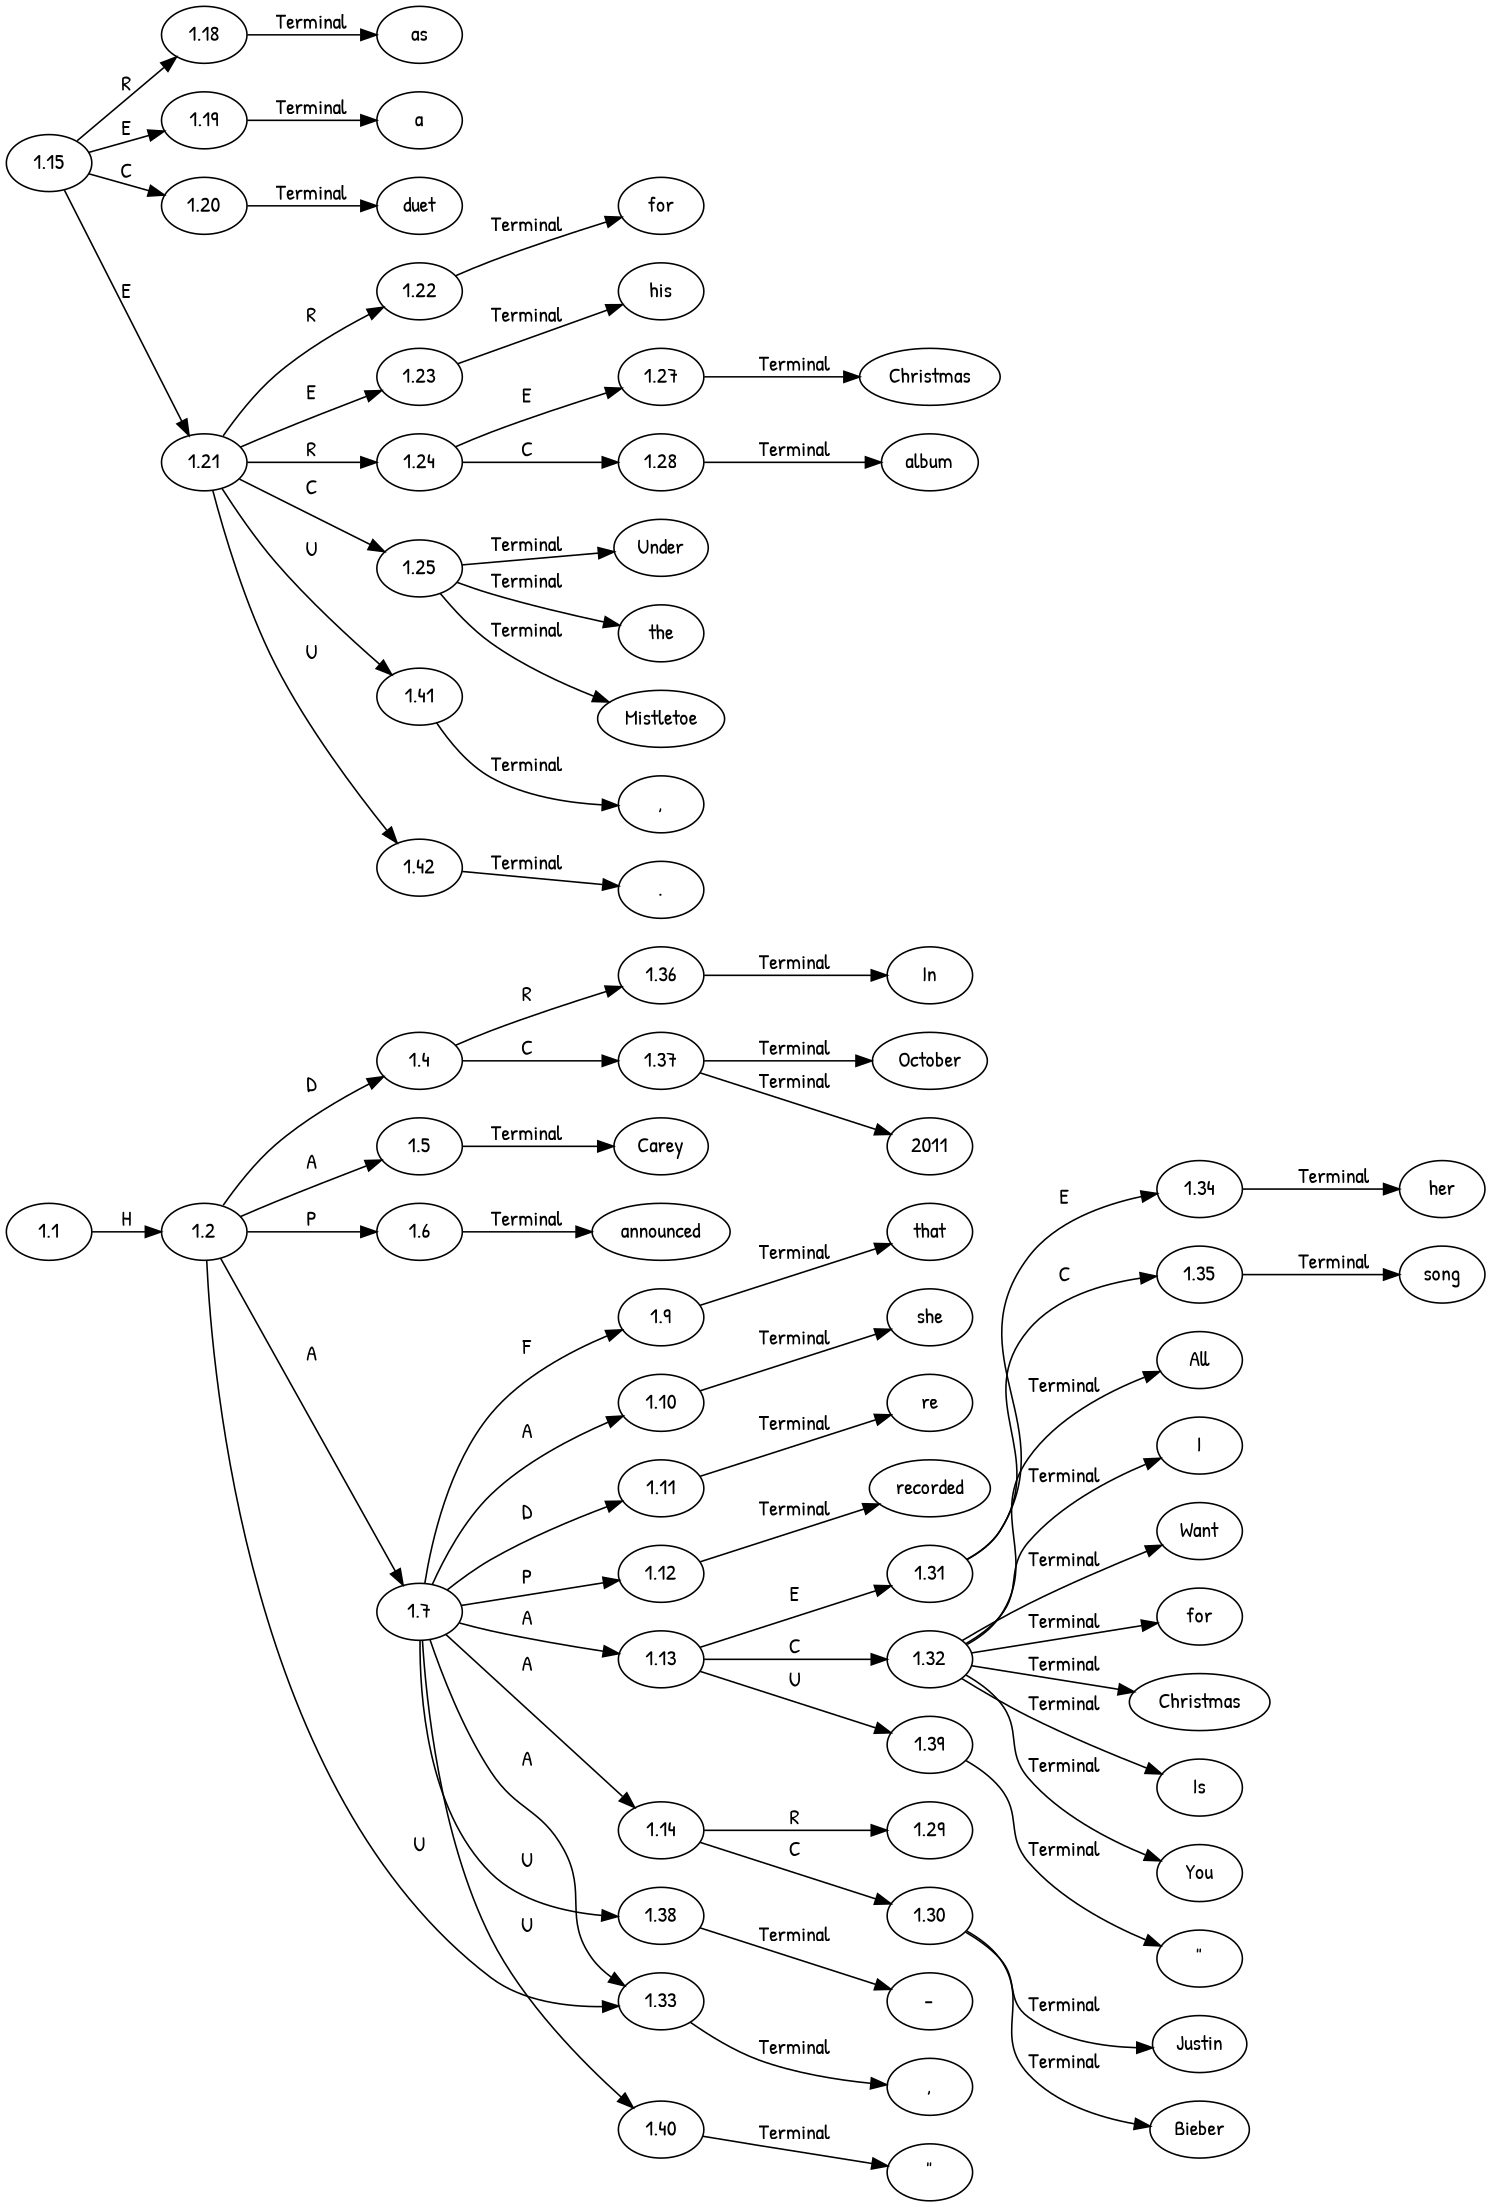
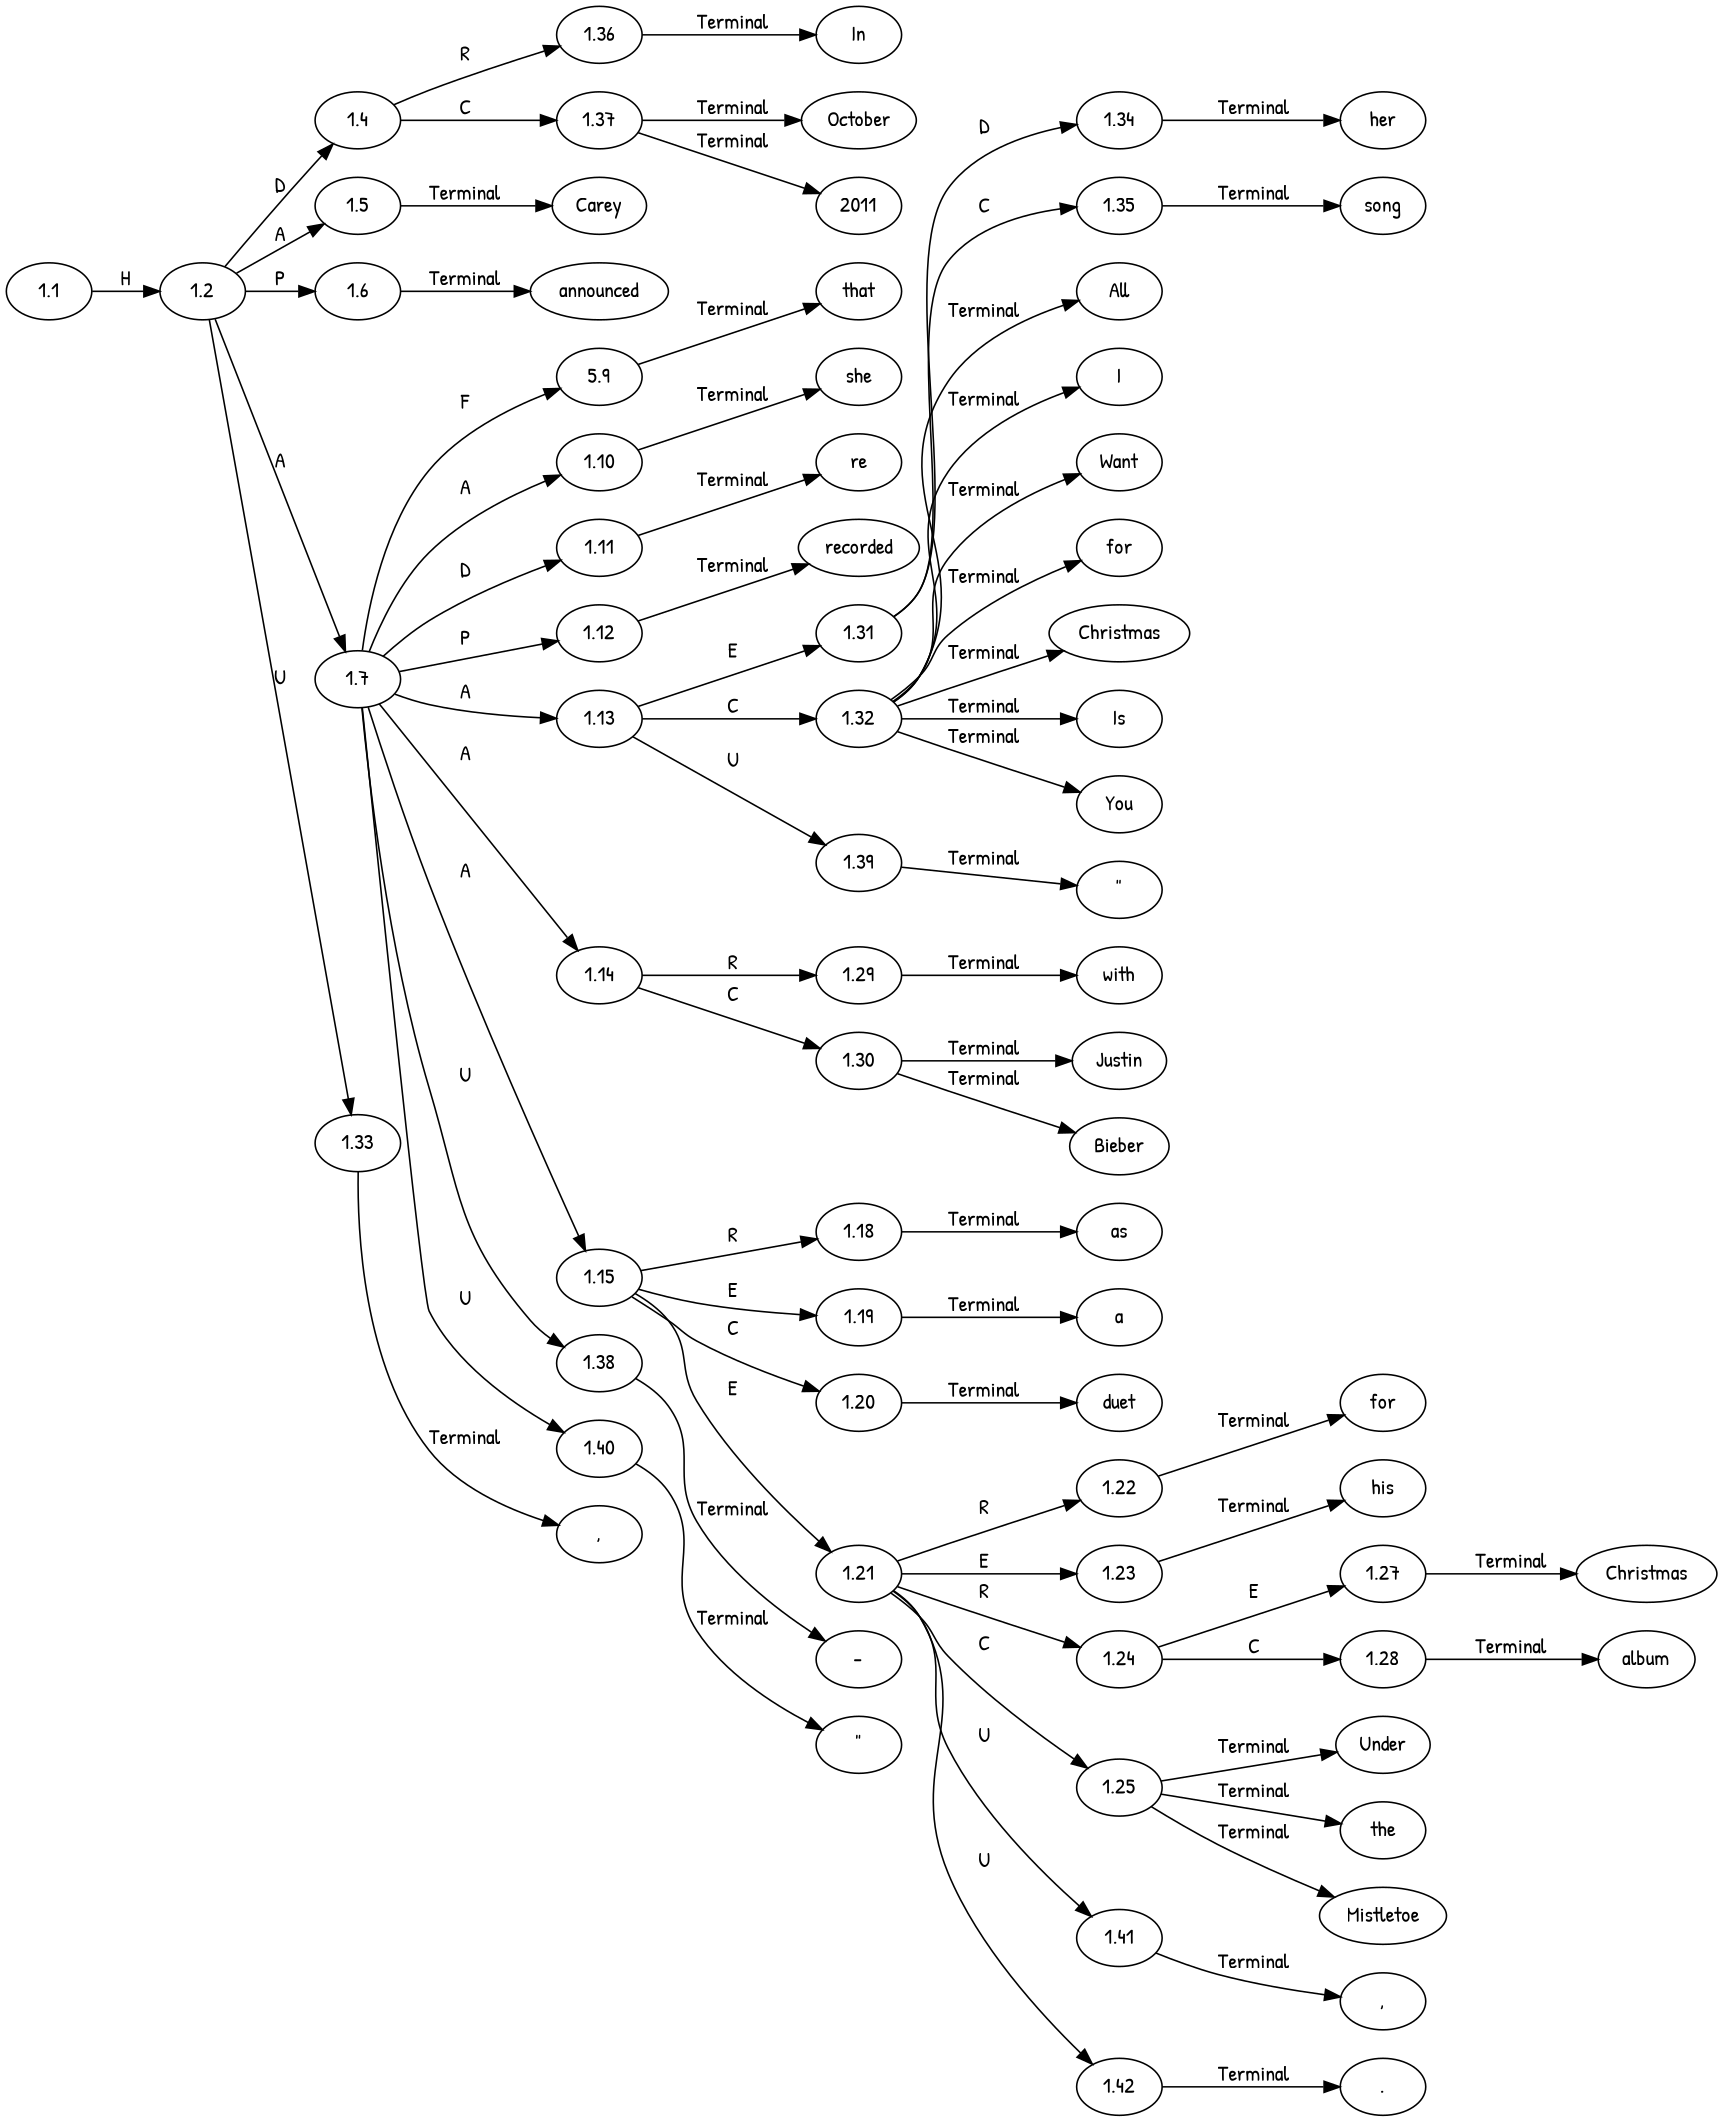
node "with": added
edge "1.31" -> "1.34": label "E" -> "D"
node "1.9": label "1.9" -> "5.9"
edge "1.7" -> "1.33": now "1.7" -> "1.15"
